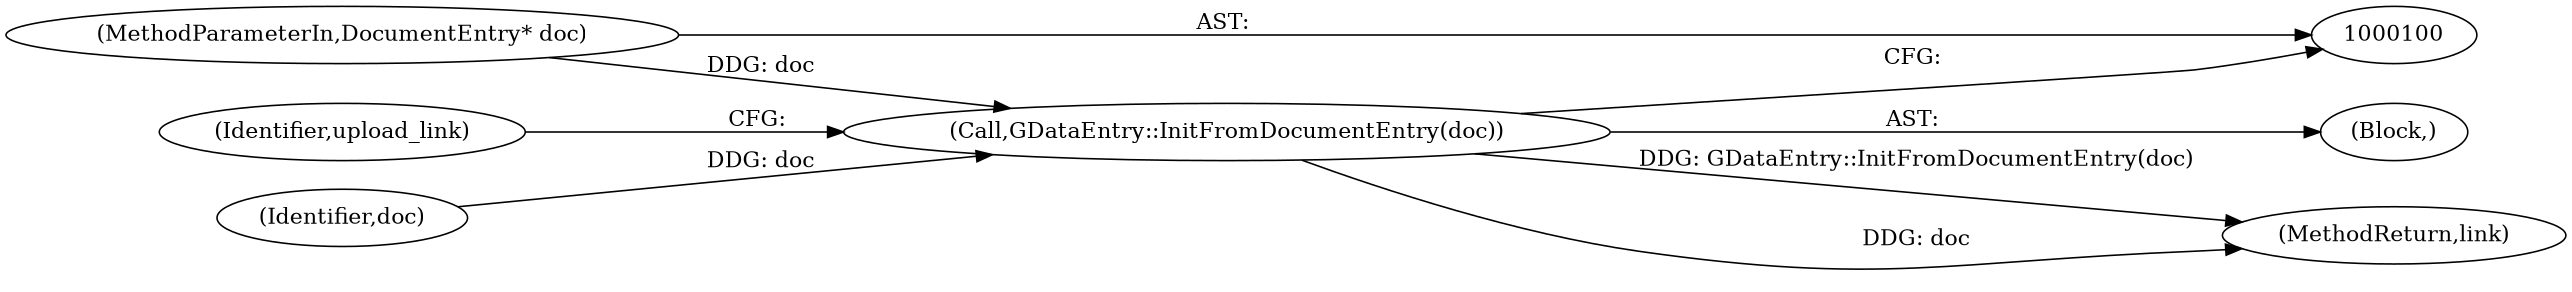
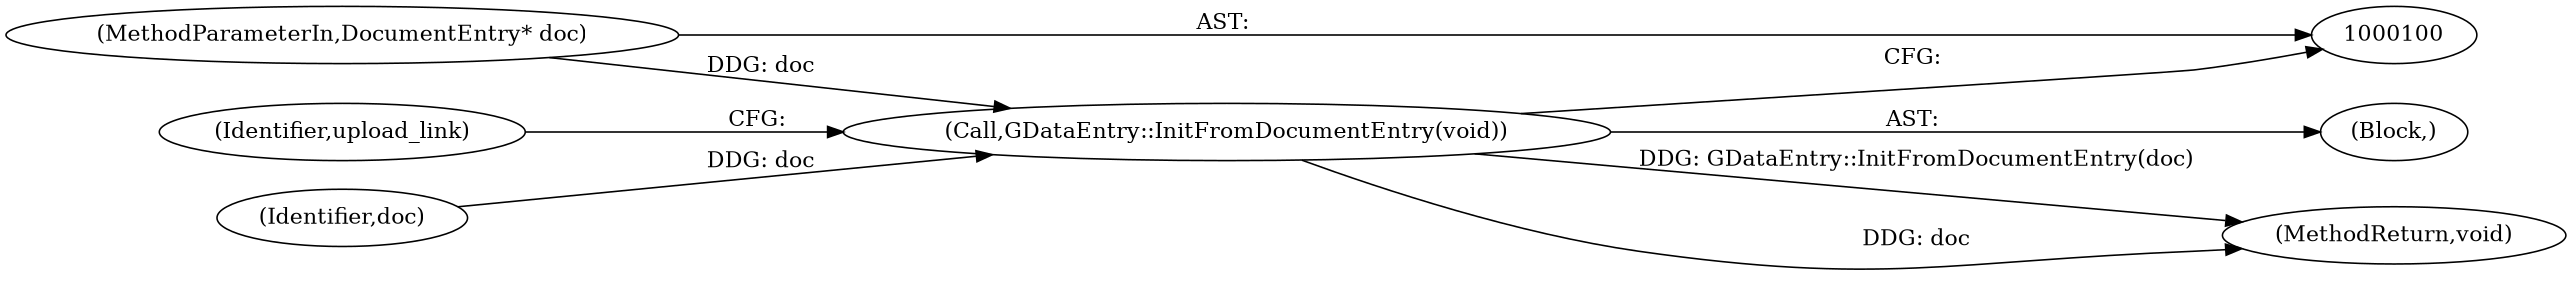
node "(Call,GDataEntry::InitFromDocumentEntry(doc))": label "(Call,GDataEntry::InitFromDocumentEntry(doc))" -> "(Call,GDataEntry::InitFromDocumentEntry(void))"
node "(MethodReturn,link)": label "(MethodReturn,link)" -> "(MethodReturn,void)"
